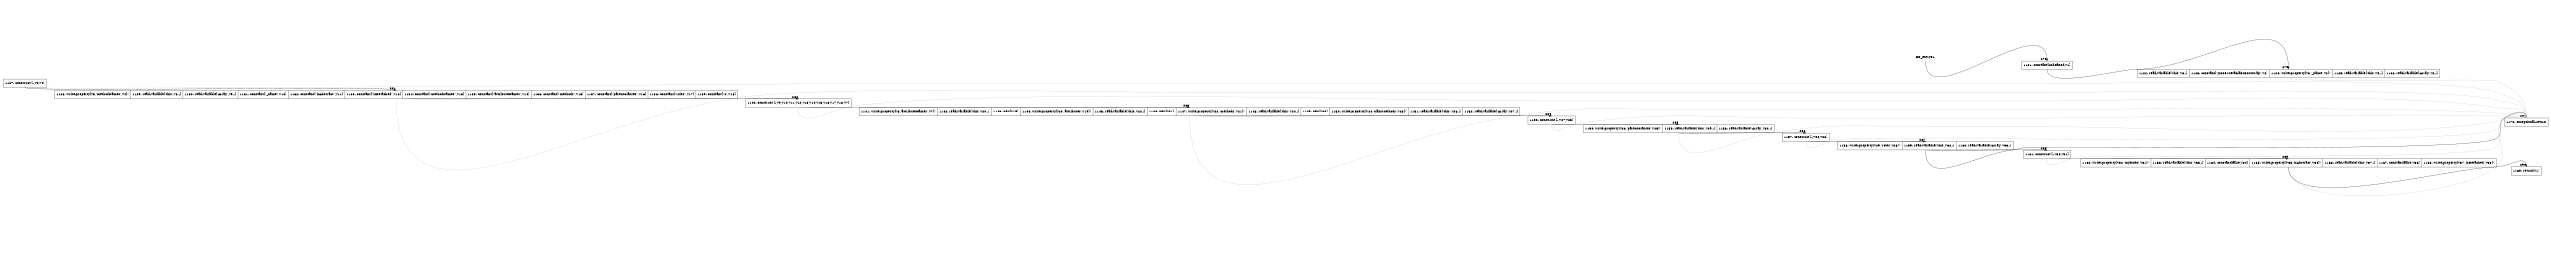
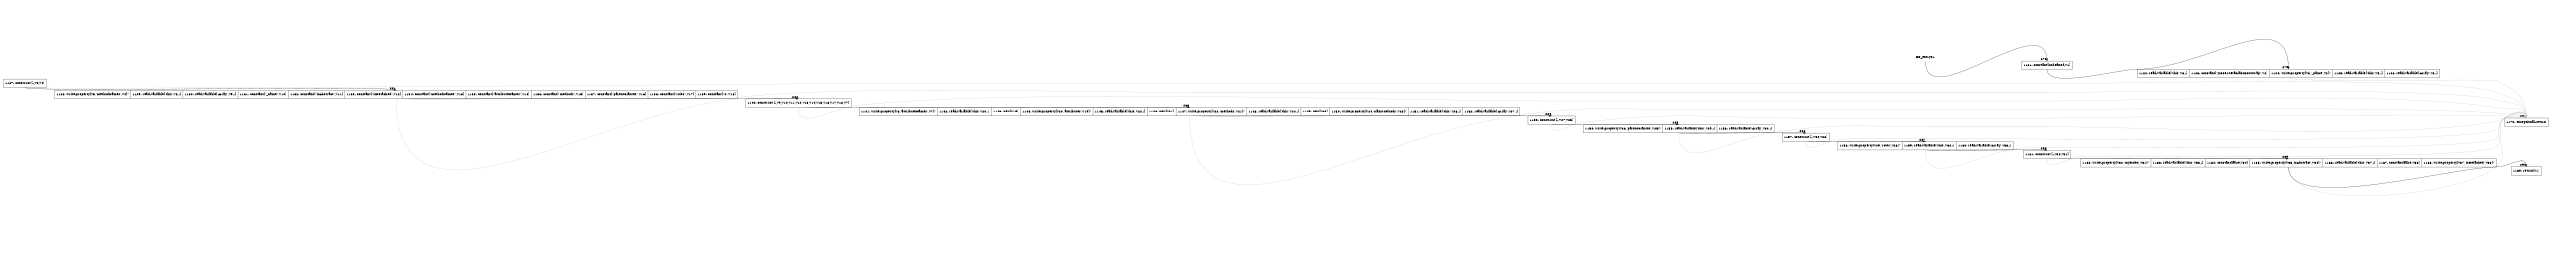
edge "1158: write-property[v29,'roles',v28]*" -> "1170: exceptional-return": color black -> gray
